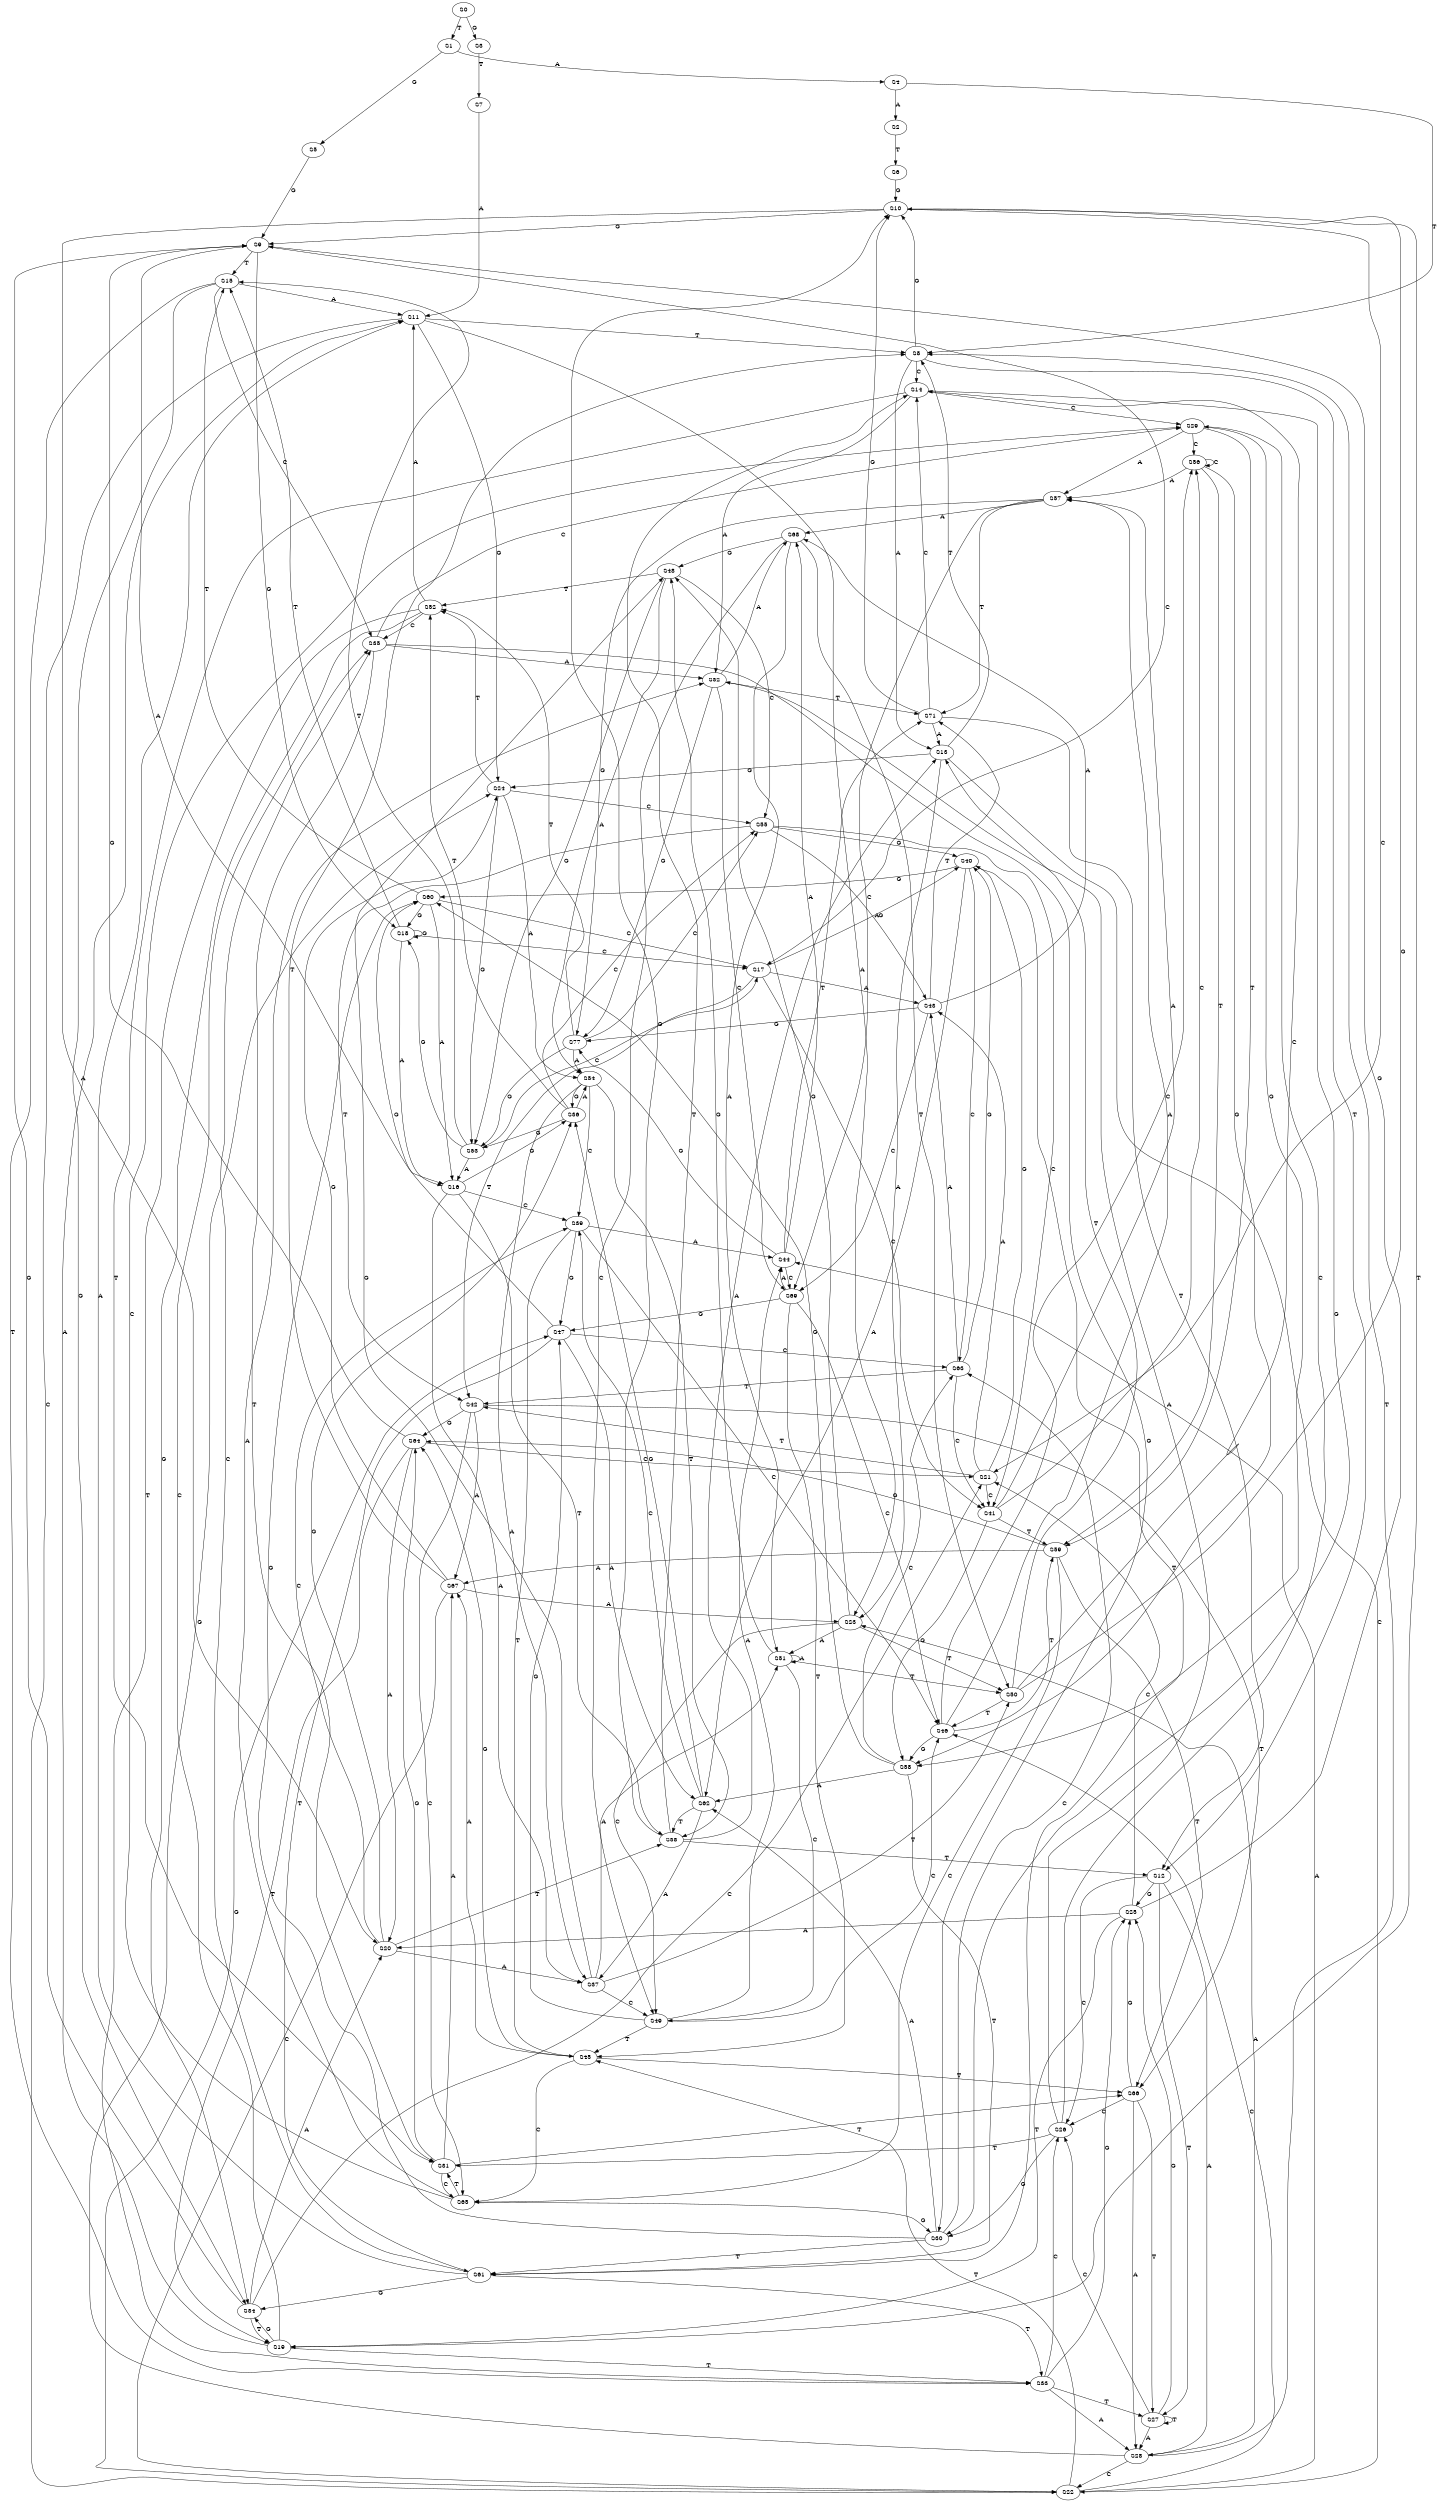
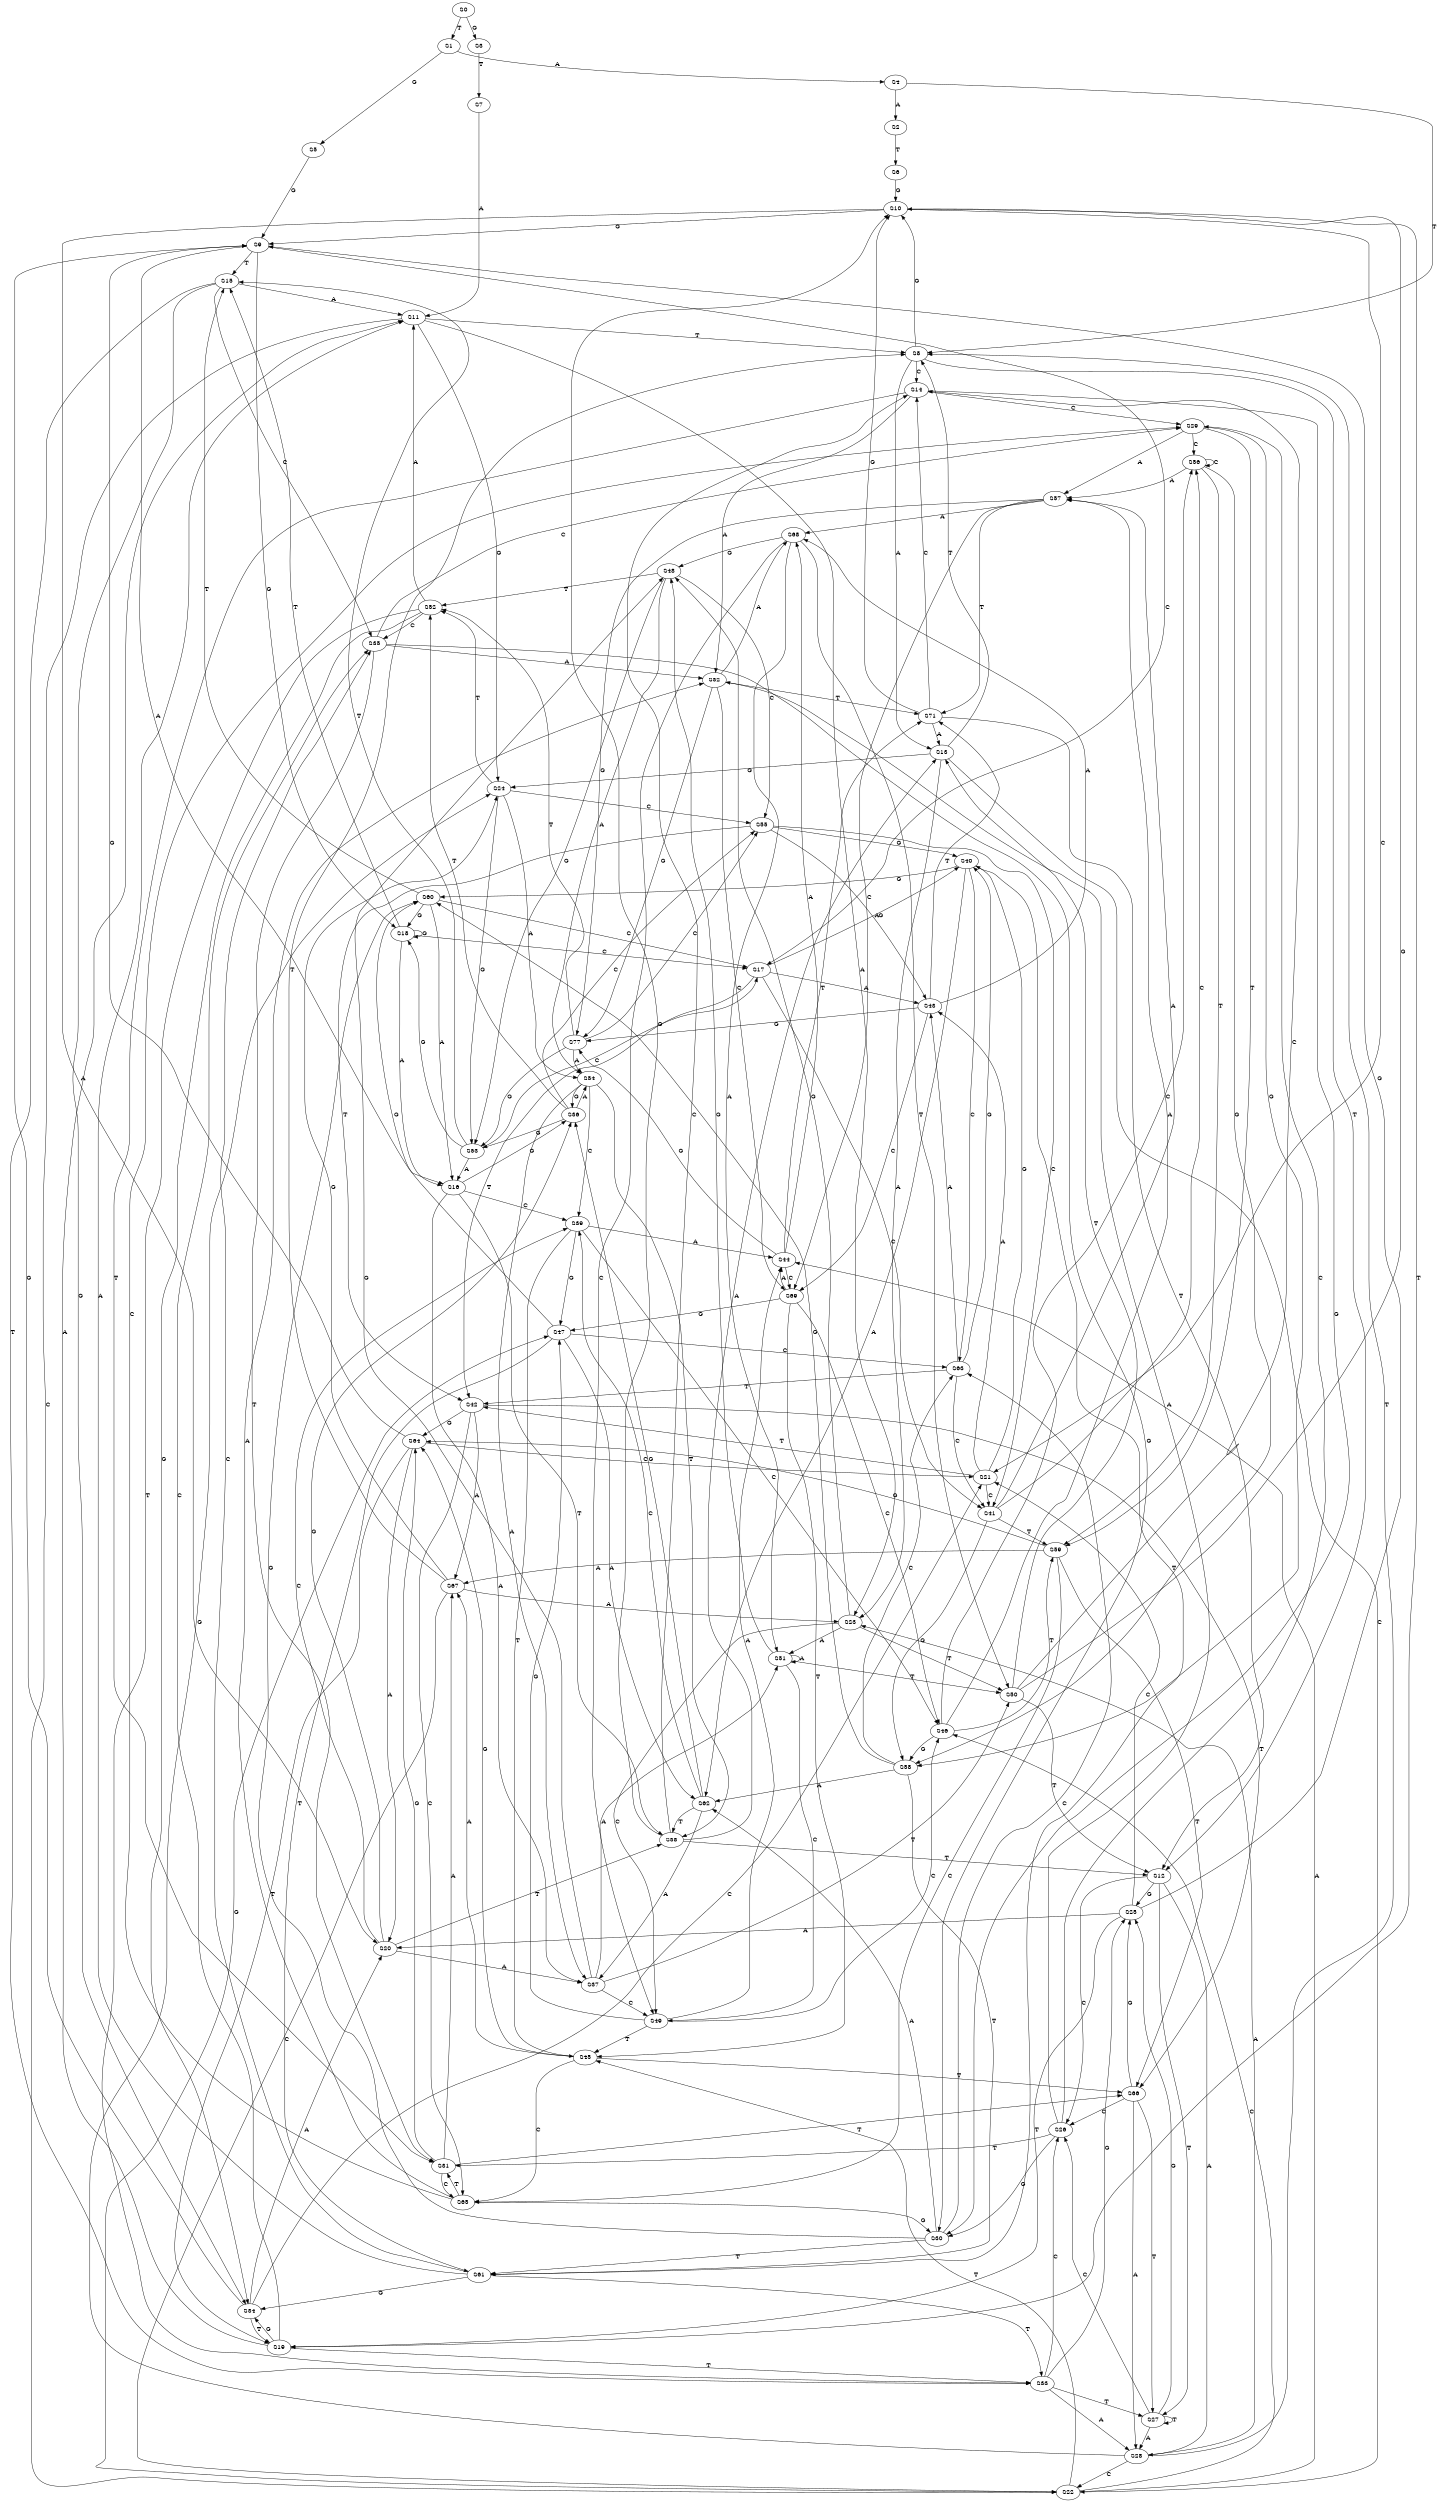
edge "S38" -> "S14": label "T" -> "C"
edge "S50" -> "S46": now "S50" -> "S12"
